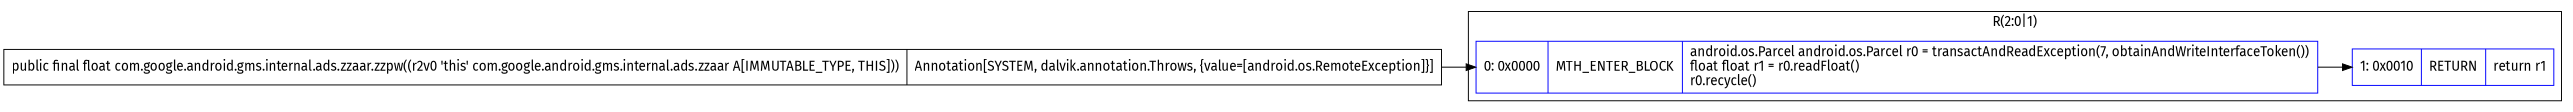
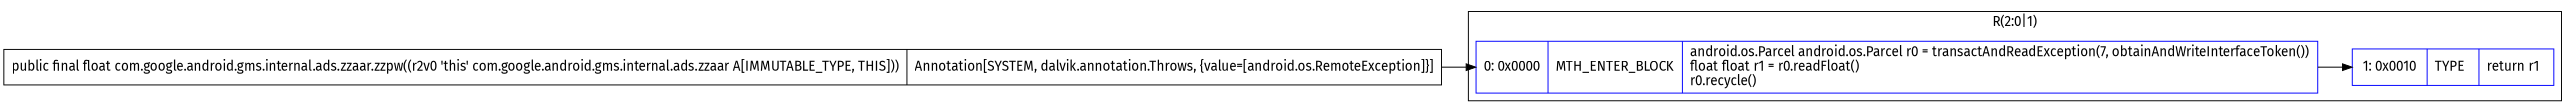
node "1: 0x0010": text "RETURN" -> "TYPE"
